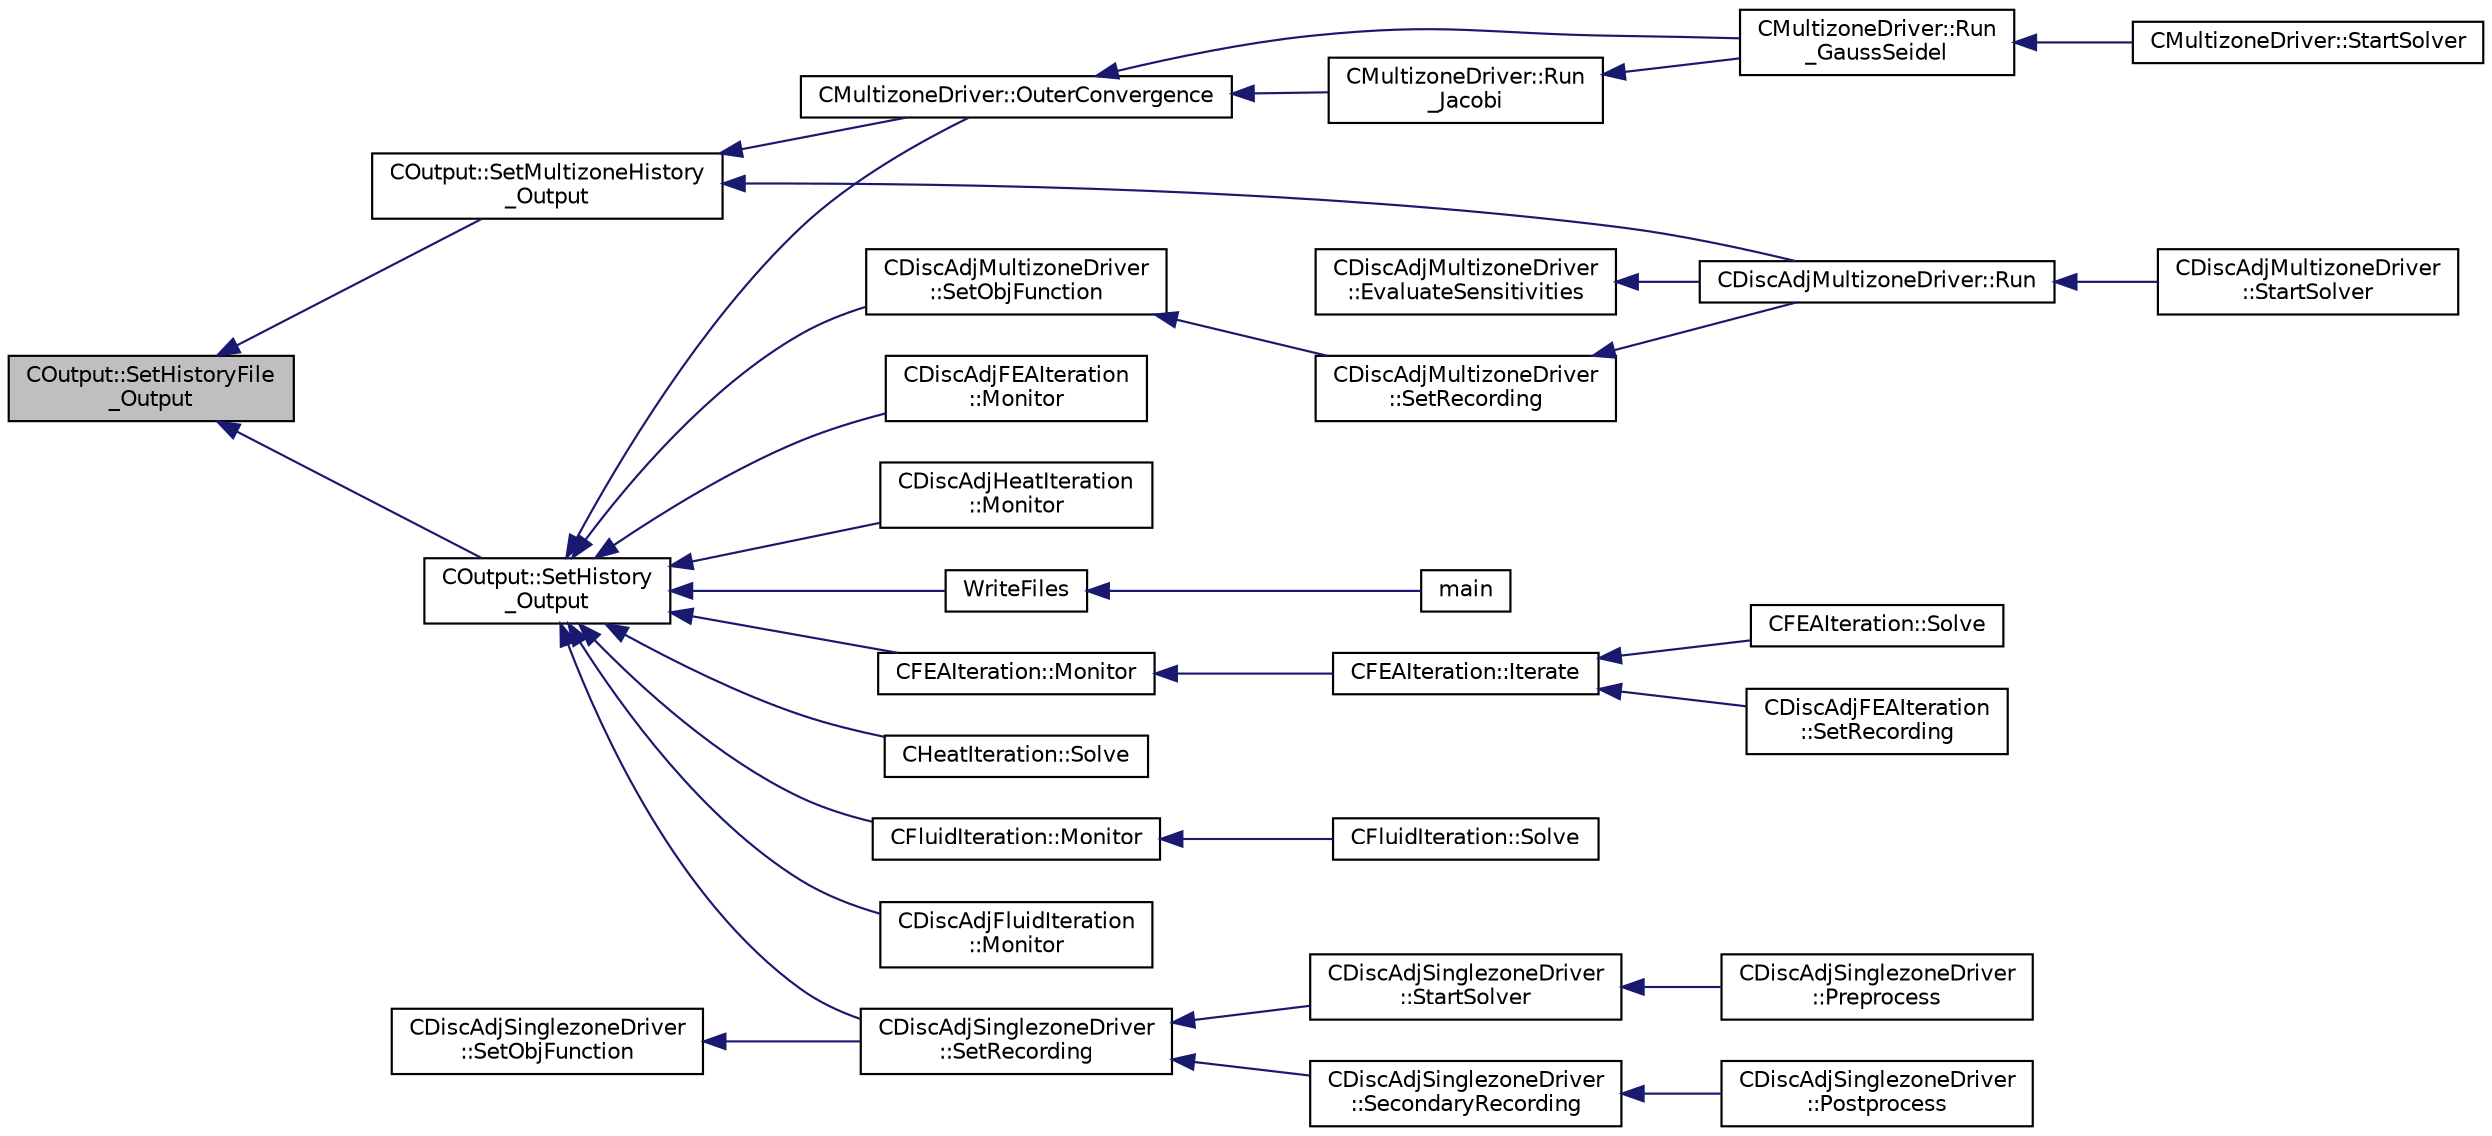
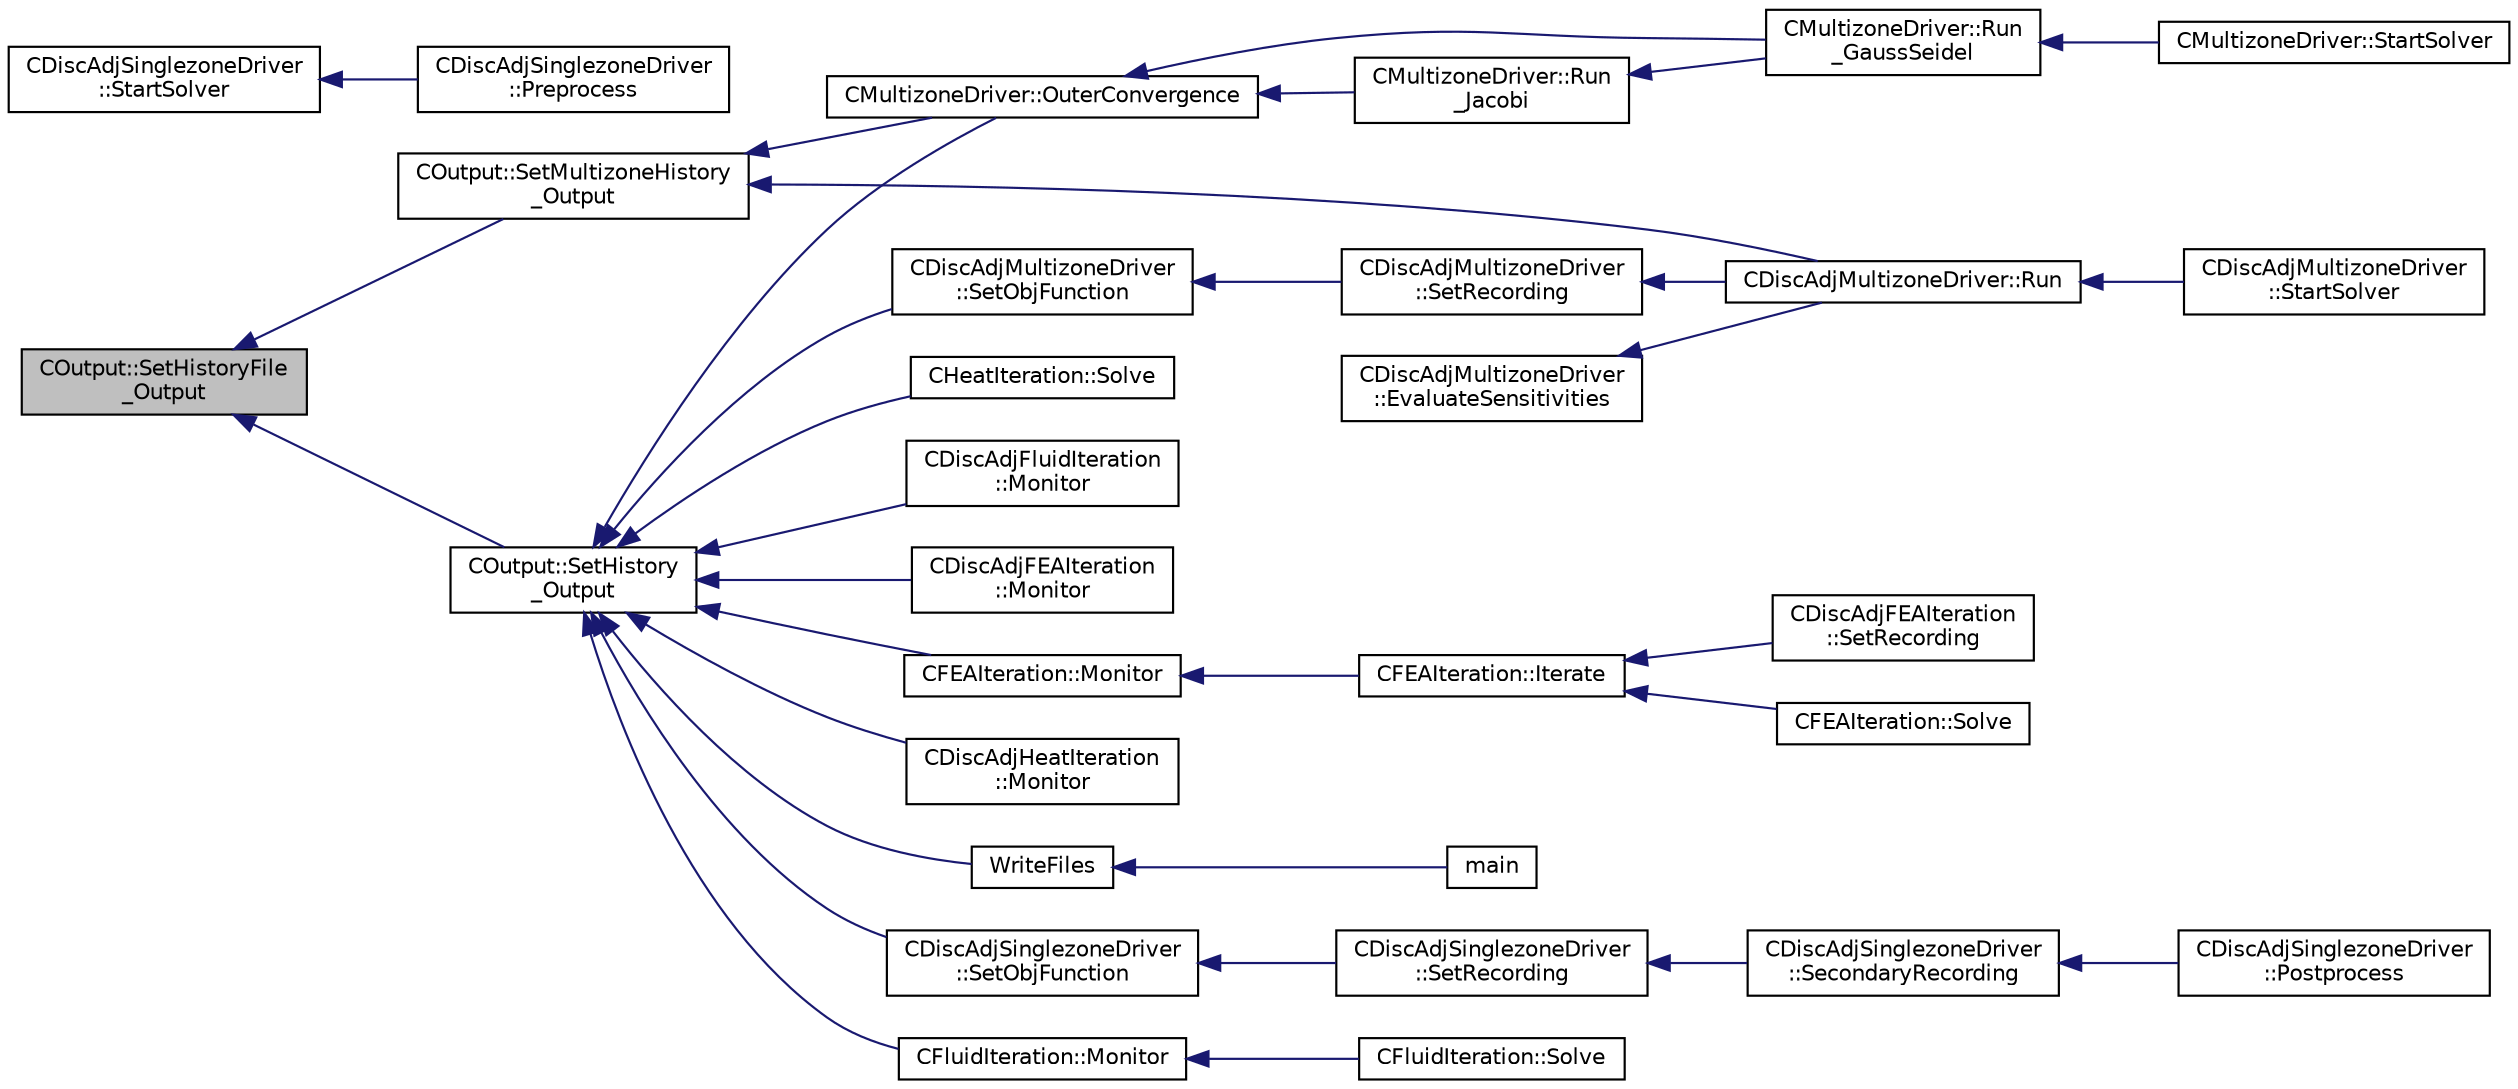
edge "CDiscAdjSinglezoneDriver ::SetRecording" -> "COutput::SetHistory _Output": now "CDiscAdjSinglezoneDriver ::SetObjFunction" -> "COutput::SetHistory _Output"
edge "CDiscAdjSinglezoneDriver ::StartSolver" -> "CDiscAdjSinglezoneDriver ::SetRecording": removed
